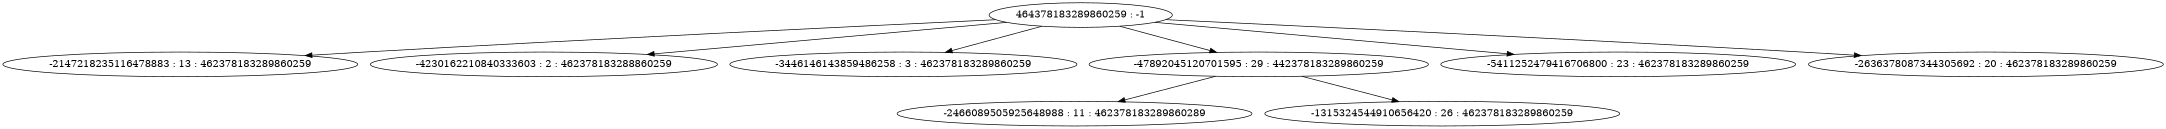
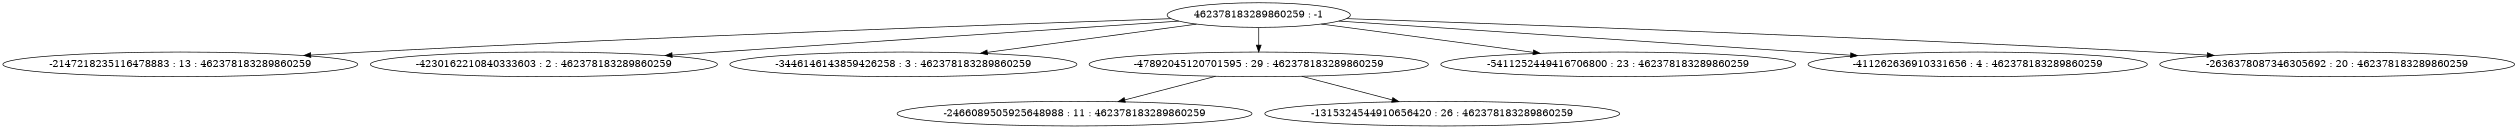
node "464378183289860259 : -1": label "464378183289860259 : -1" -> "462378183289860259 : -1"
node "-4230162210840333603 : 2 : 462378183288860259": label "-4230162210840333603 : 2 : 462378183288860259" -> "-4230162210840333603 : 2 : 462378183289860259"
node "-3446146143859486258 : 3 : 462378183289860259": label "-3446146143859486258 : 3 : 462378183289860259" -> "-3446146143859426258 : 3 : 462378183289860259"
node "-47892045120701595 : 29 : 442378183289860259": label "-47892045120701595 : 29 : 442378183289860259" -> "-47892045120701595 : 29 : 462378183289860259"
node "-5411252479416706800 : 23 : 462378183289860259": label "-5411252479416706800 : 23 : 462378183289860259" -> "-5411252449416706800 : 23 : 462378183289860259"
node "-411262636910331656 : 4 : 462378183289860259": added
node "-2636378087344305692 : 20 : 462378183289860259": label "-2636378087344305692 : 20 : 462378183289860259" -> "-2636378087346305692 : 20 : 462378183289860259"
node "-2466089505925648988 : 11 : 462378183289860289": label "-2466089505925648988 : 11 : 462378183289860289" -> "-2466089505925648988 : 11 : 462378183289860259"
